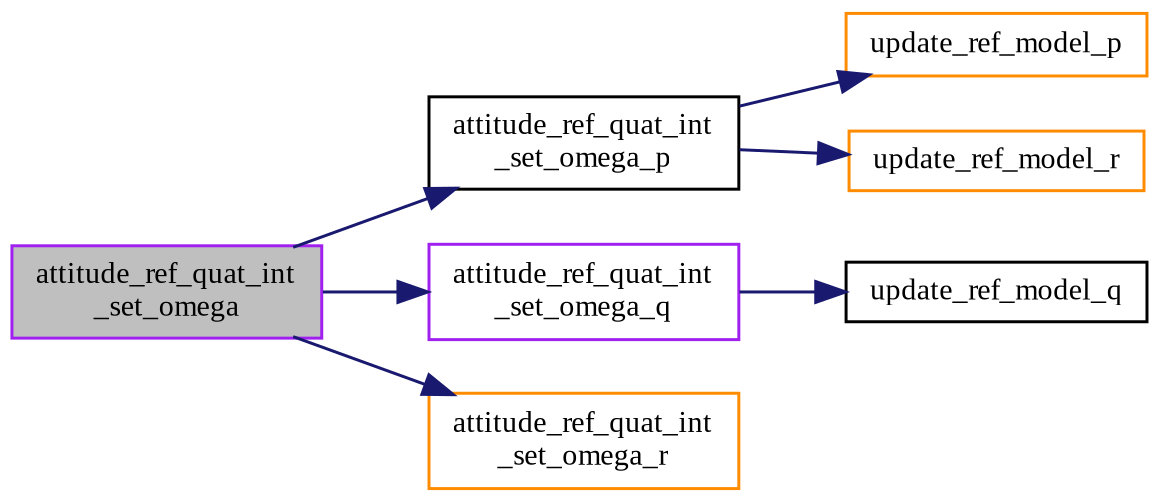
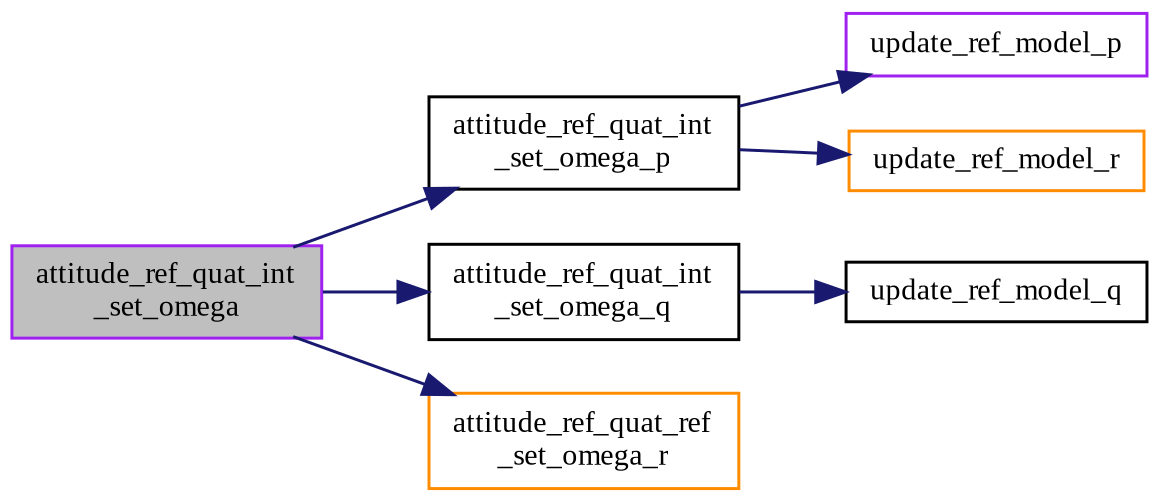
node "update_ref_model_p": color darkorange -> purple
node "attitude_ref_quat_int _set_omega_q": color purple -> black
node "attitude_ref_quat_int _set_omega_r": label "attitude_ref_quat_int _set_omega_r" -> "attitude_ref_quat_ref _set_omega_r"
